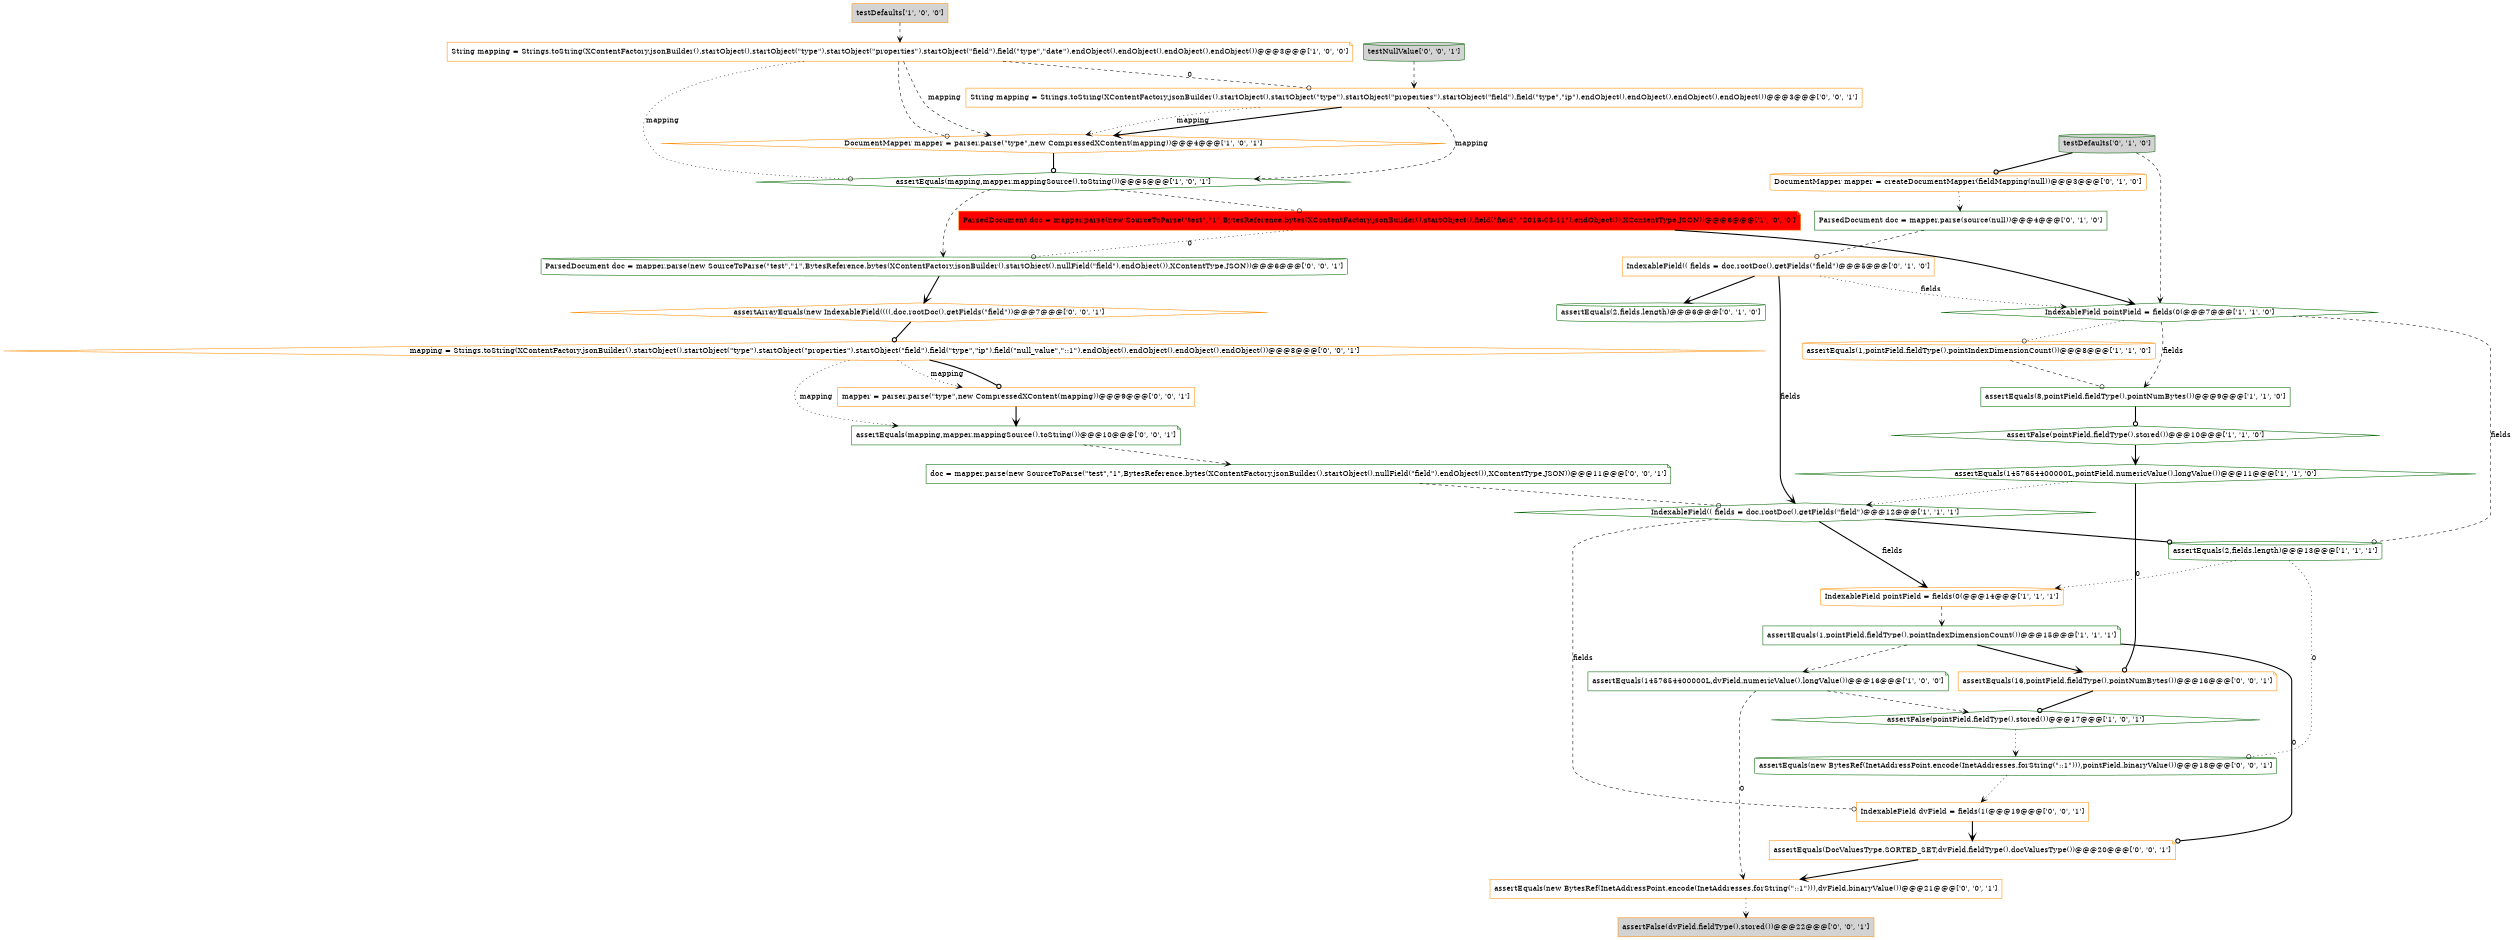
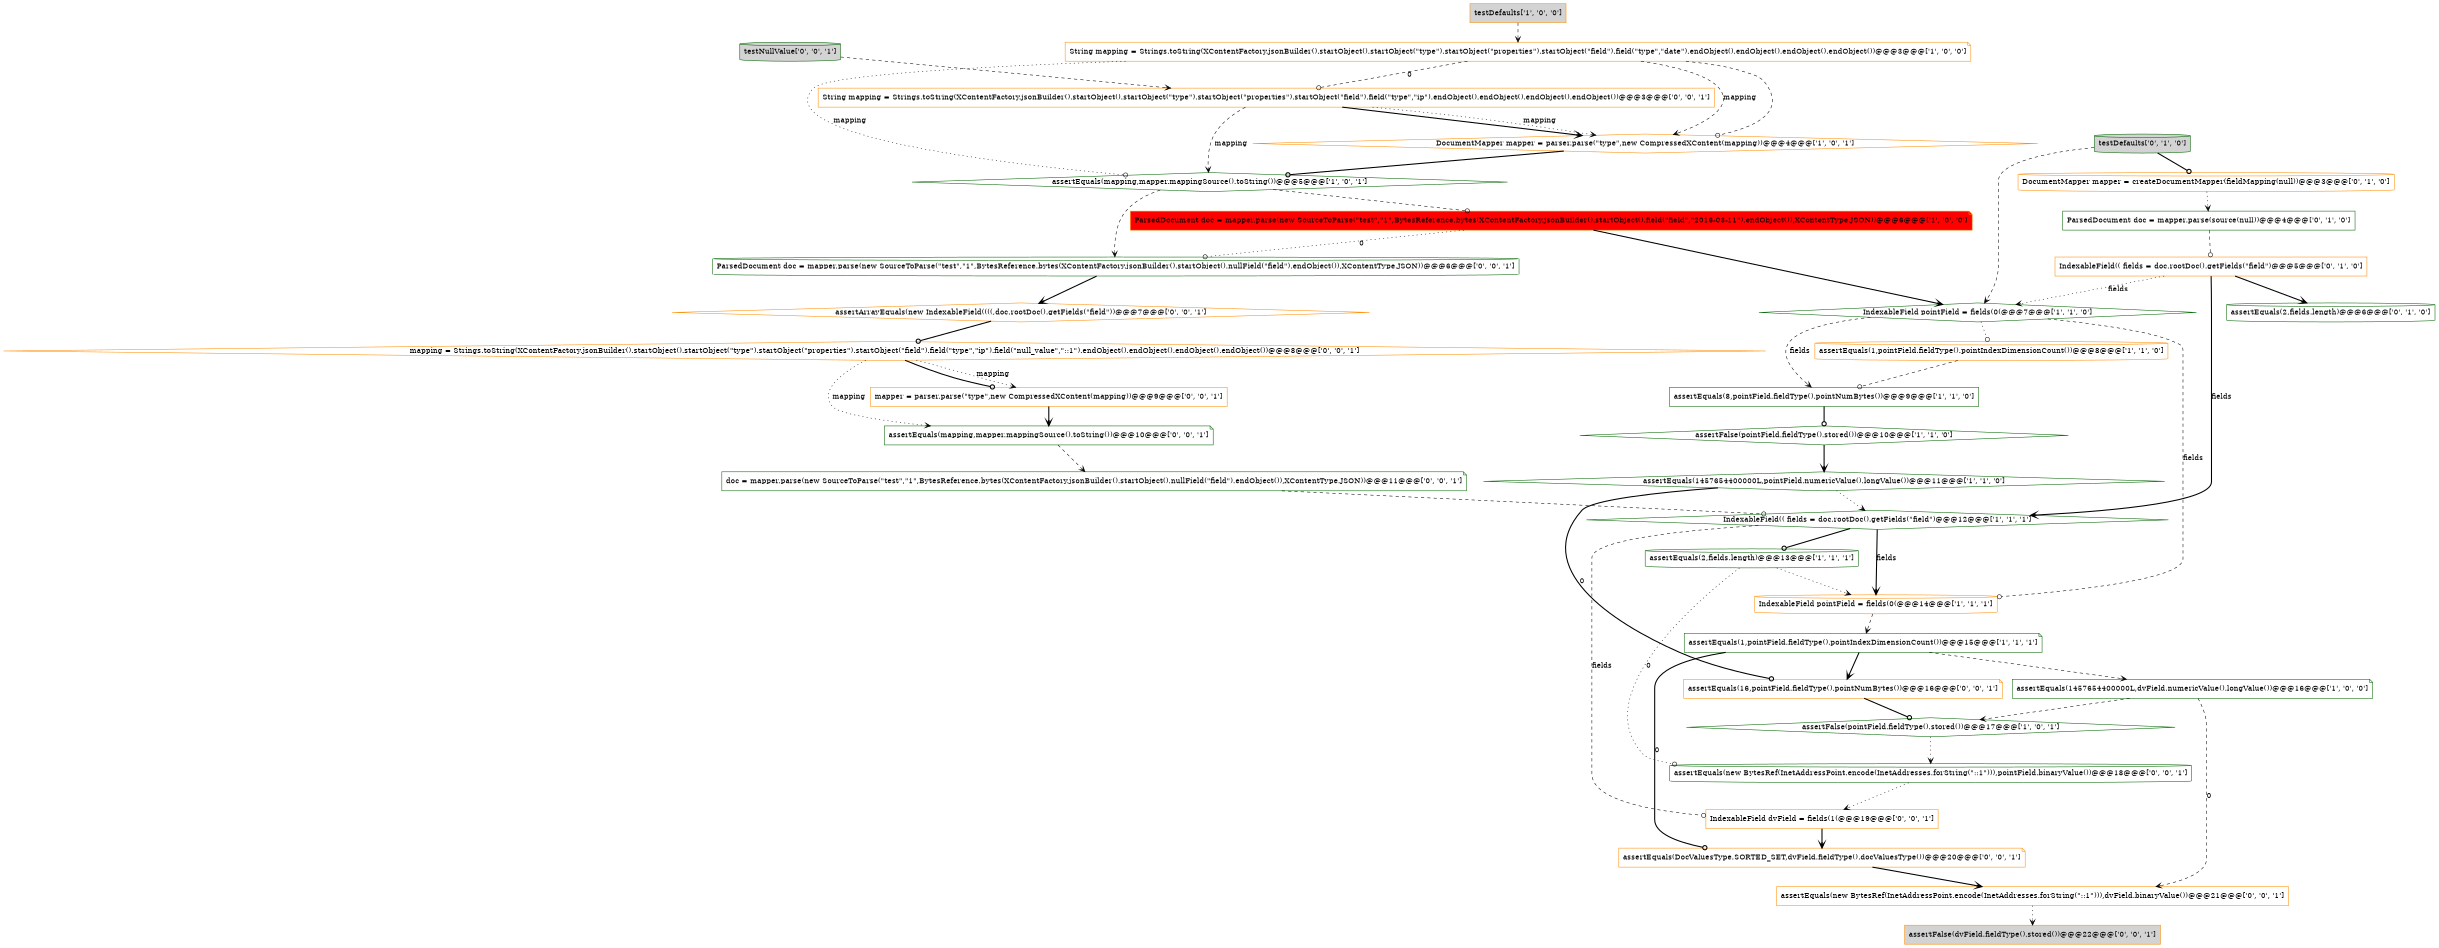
edge "IndexableField pointField = fields(0(@@@7@@@['1', '1', '0']" -> "assertEquals(2,fields.length)@@@13@@@['1', '1', '1']": now "IndexableField pointField = fields(0(@@@7@@@['1', '1', '0']" -> "IndexableField pointField = fields(0(@@@14@@@['1', '1', '1']"
